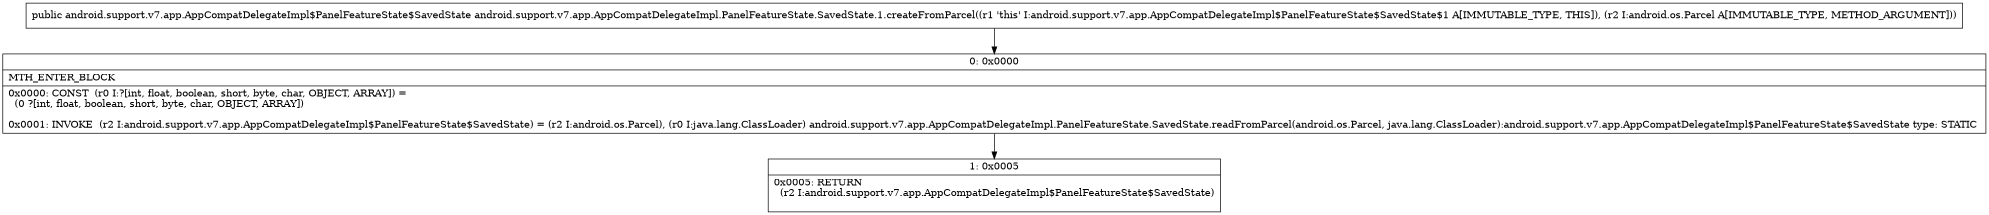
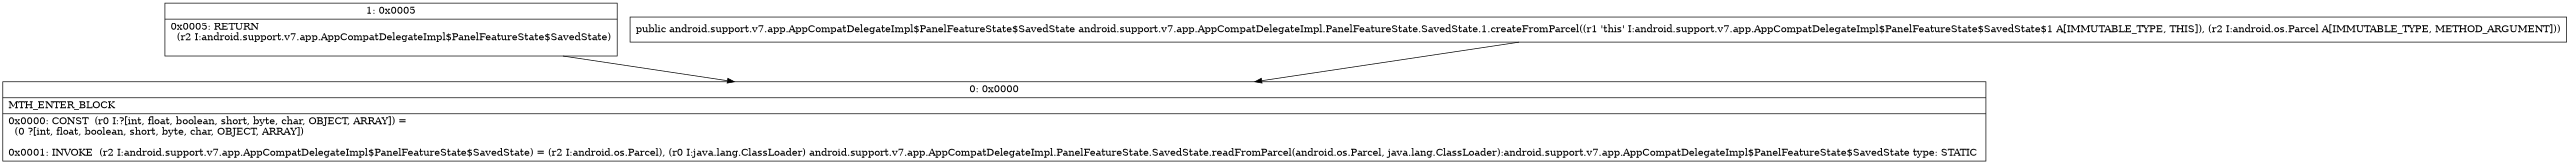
edge "0: 0x0000" -> "1: 0x0005": reversed
